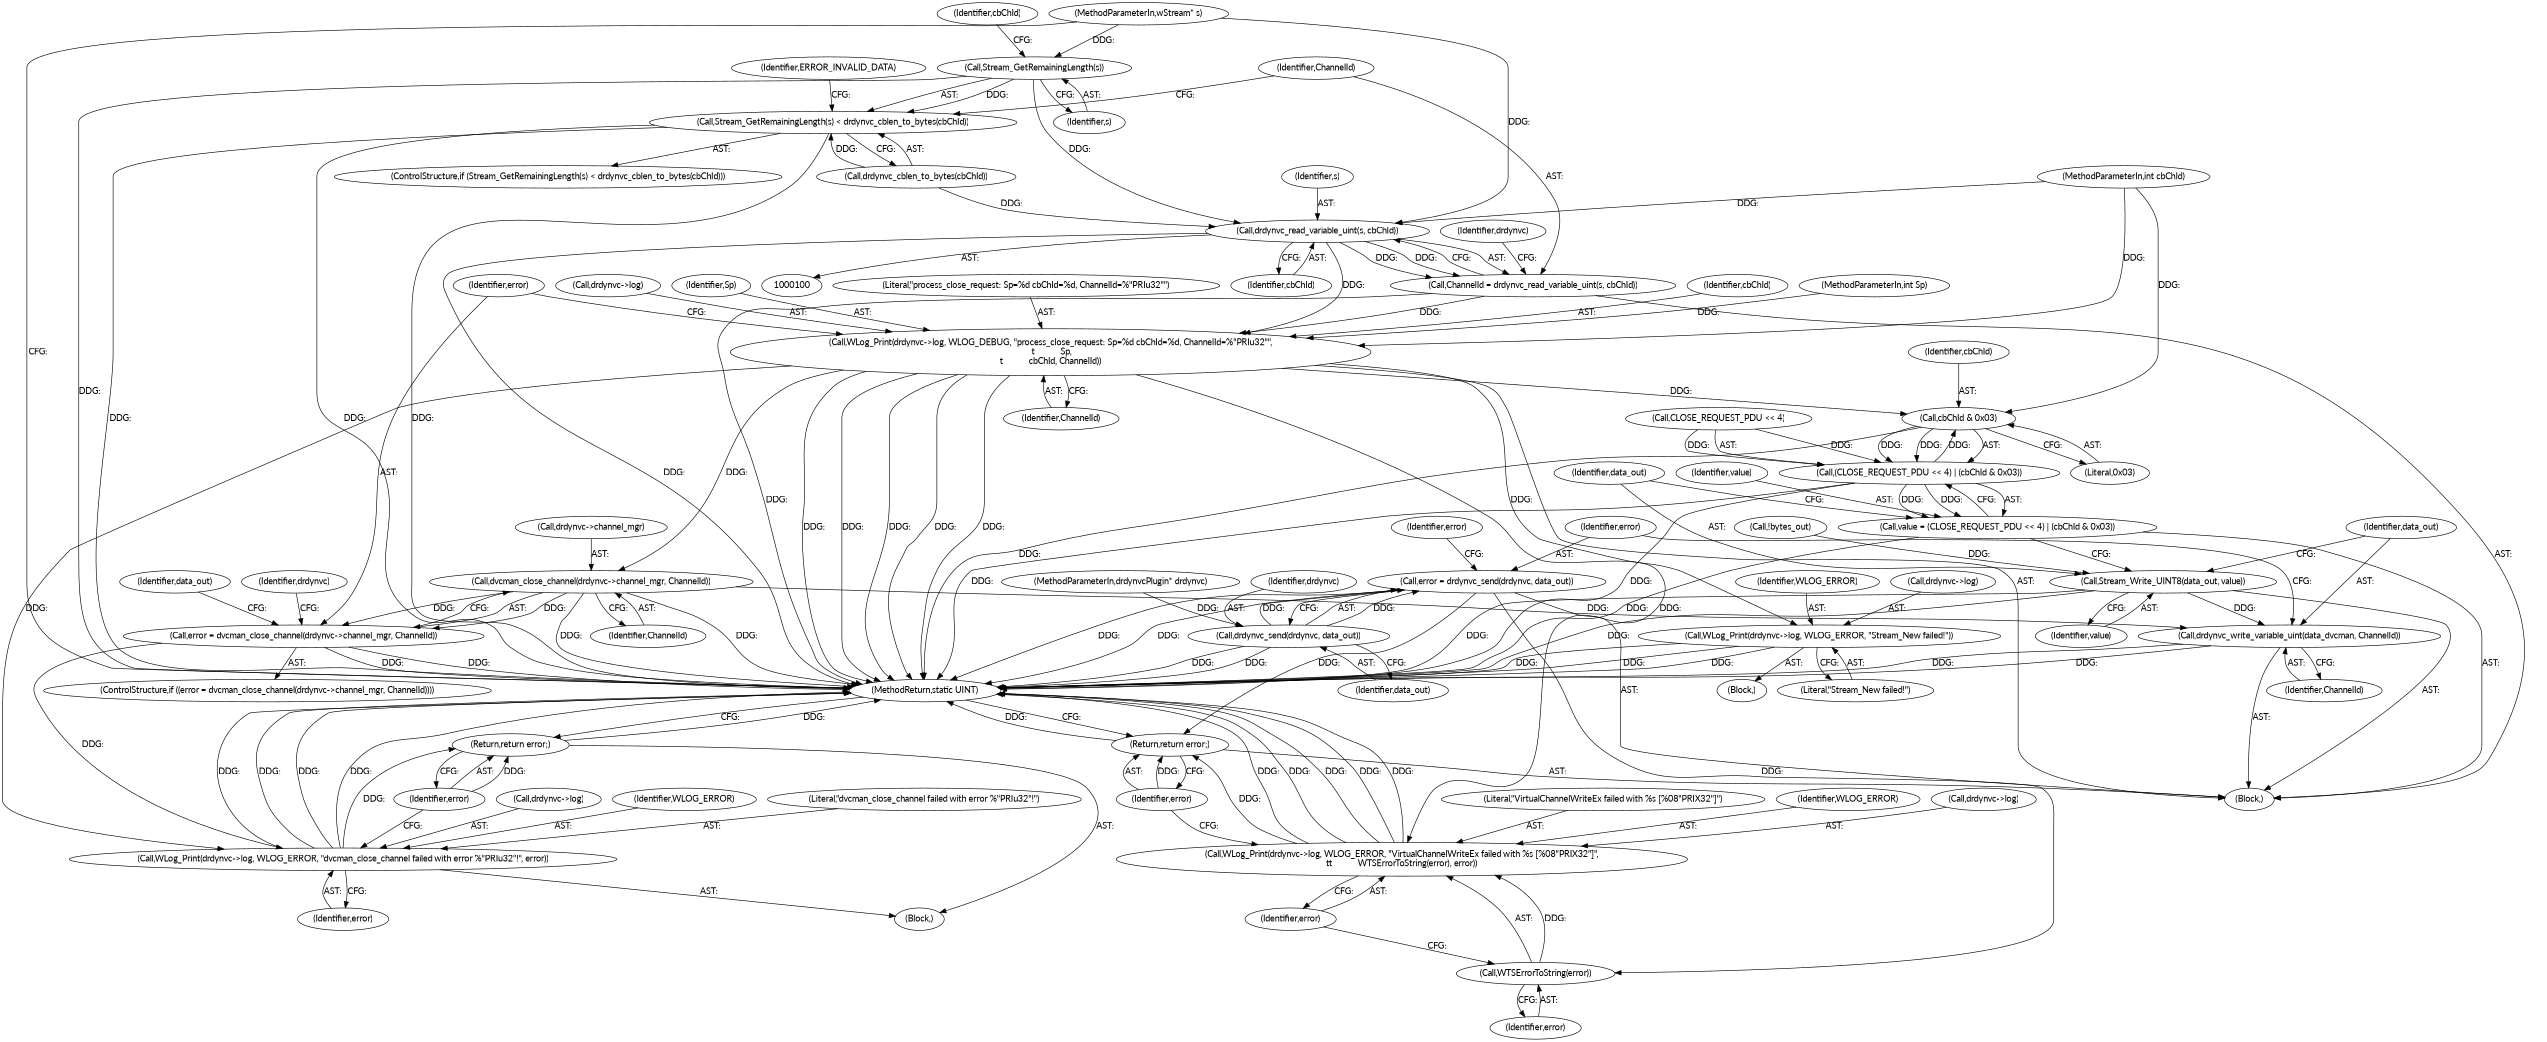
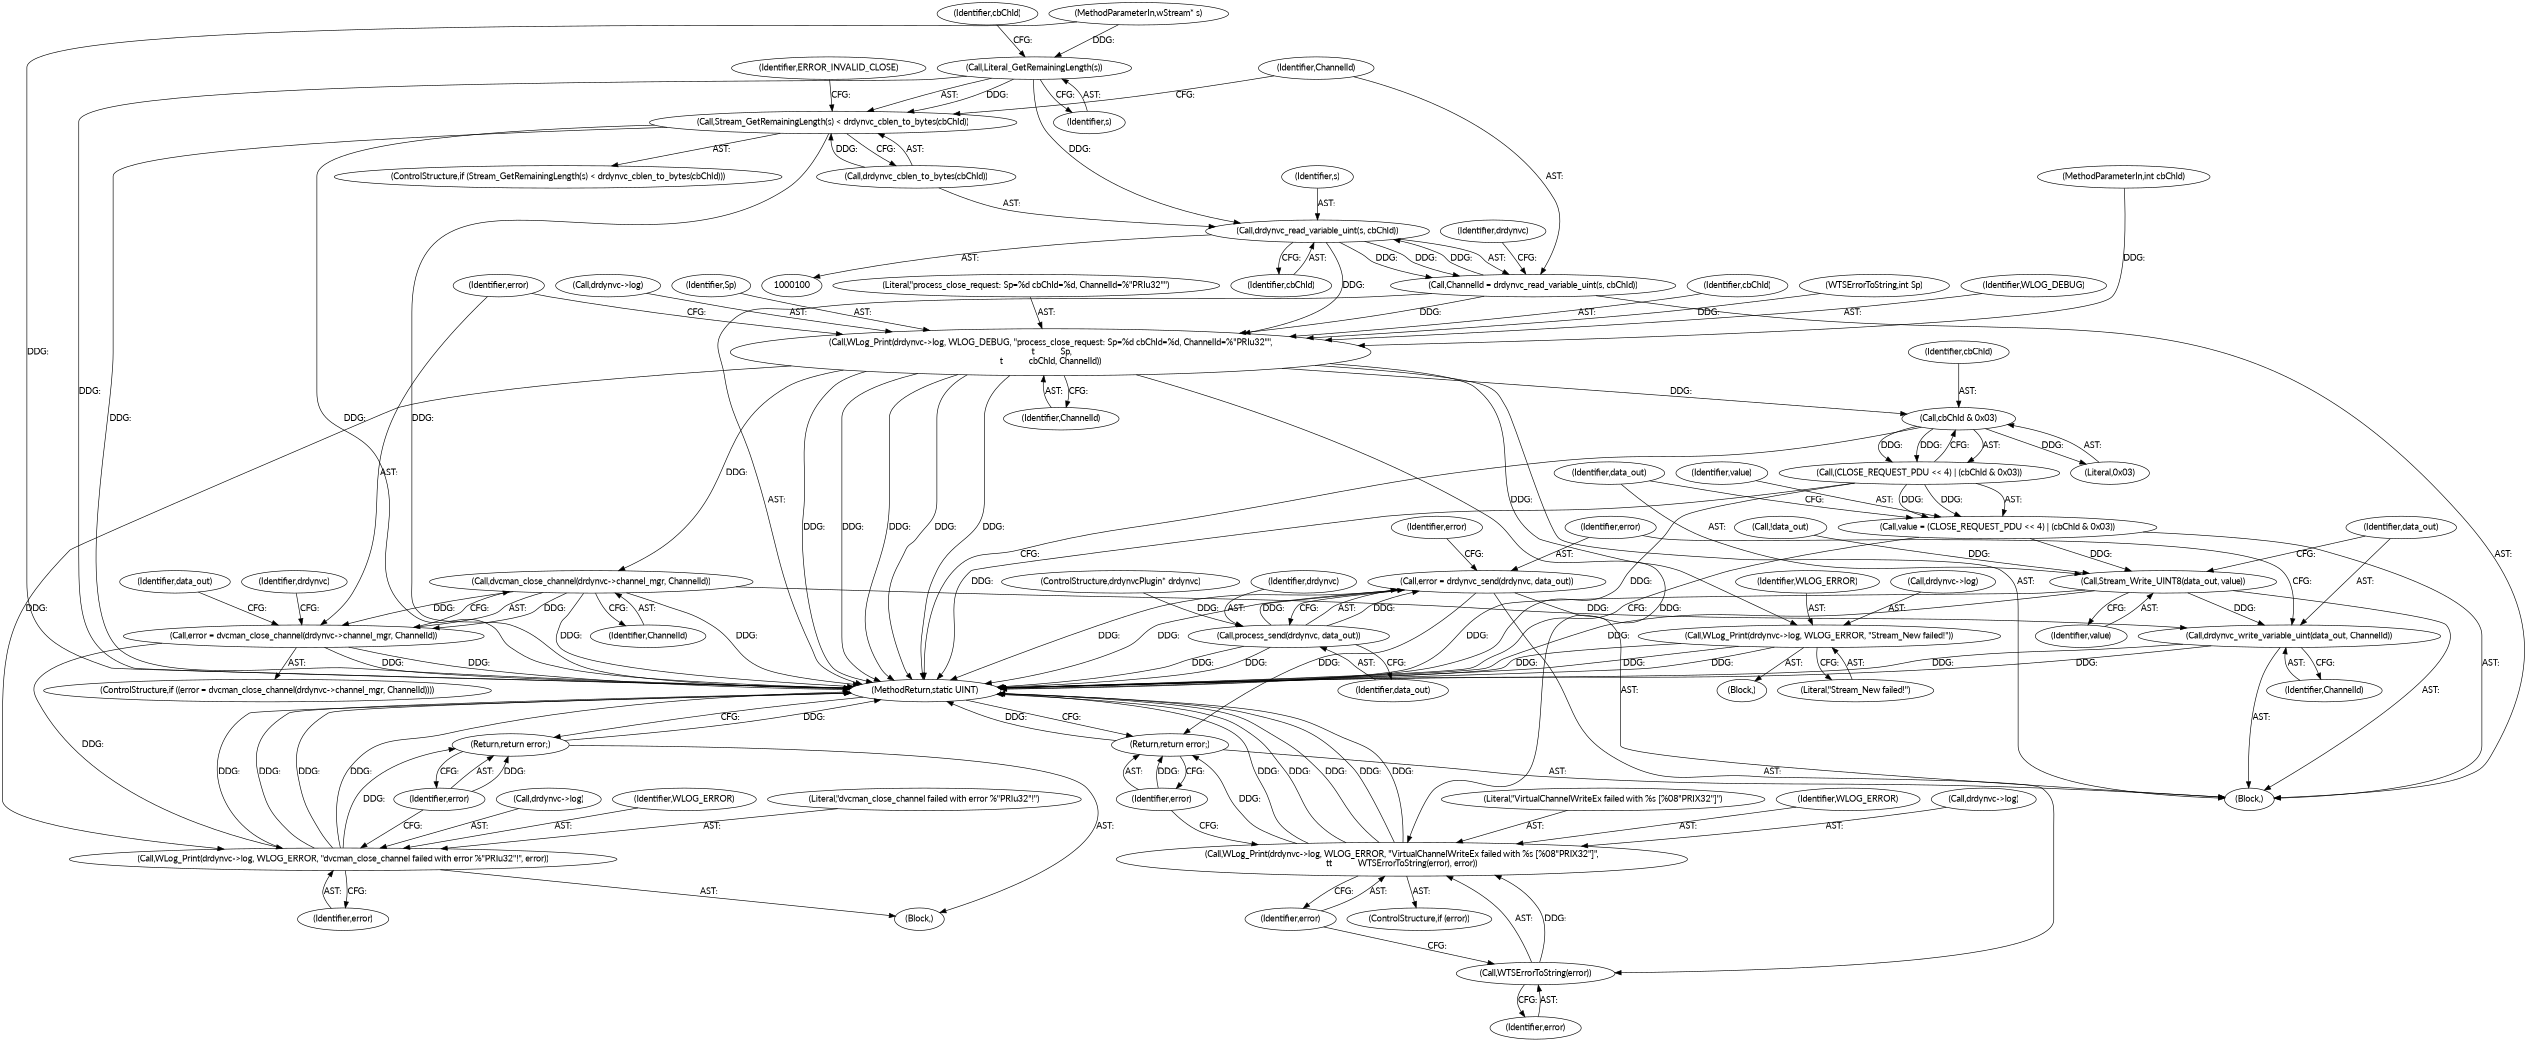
edge "(MethodParameterIn,wStream* s)" -> "(Call,drdynvc_read_variable_uint(s, cbChId))": removed, label "DDG:"
node "(Identifier,ERROR_INVALID_DATA)": label "(Identifier,ERROR_INVALID_DATA)" -> "(Identifier,ERROR_INVALID_CLOSE)"
node "(Call,Stream_GetRemainingLength(s))": label "(Call,Stream_GetRemainingLength(s))" -> "(Call,Literal_GetRemainingLength(s))"
edge "(MethodParameterIn,int cbChId)" -> "(Call,drdynvc_read_variable_uint(s, cbChId))": removed, label "DDG:"
edge "(Call,drdynvc_cblen_to_bytes(cbChId))" -> "(Call,drdynvc_read_variable_uint(s, cbChId))": label "DDG: " -> "AST: "
edge "(Call,ChannelId = drdynvc_read_variable_uint(s, cbChId))" -> "(Call,drdynvc_read_variable_uint(s, cbChId))": label "CFG: " -> "DDG: "
edge "(Call,drdynvc_read_variable_uint(s, cbChId))" -> "(MethodReturn,static UINT)": removed, label "DDG:"
node "(MethodParameterIn,int Sp)": label "(MethodParameterIn,int Sp)" -> "(WTSErrorToString,int Sp)"
node "(Identifier,WLOG_DEBUG)": added
edge "(MethodParameterIn,int cbChId)" -> "(Call,cbChId & 0x03)": removed, label "DDG:"
edge "(MethodParameterIn,wStream* s)" -> "(MethodReturn,static UINT)": label "CFG: " -> "DDG: "
node "(Call,CLOSE_REQUEST_PDU << 4)": removed
edge "(Call,(CLOSE_REQUEST_PDU << 4) | (cbChId & 0x03))" -> "(Call,cbChId & 0x03)": label "DDG: " -> "CFG: "
edge "(Call,cbChId & 0x03)" -> "(Literal,0x03)": label "CFG: " -> "DDG: "
edge "(Call,ChannelId = drdynvc_read_variable_uint(s, cbChId))" -> "(MethodReturn,static UINT)": label "DDG: " -> "AST: "
edge "(Call,value = (CLOSE_REQUEST_PDU << 4) | (cbChId & 0x03))" -> "(Call,(CLOSE_REQUEST_PDU << 4) | (cbChId & 0x03))": removed, label "CFG:"
node "(Call,drdynvc->channel_mgr)": removed
node "(Call,!bytes_out)": label "(Call,!bytes_out)" -> "(Call,!data_out)"
edge "(Call,cbChId & 0x03)" -> "(MethodReturn,static UINT)": label "DDG: " -> "CFG: "
edge "(Call,value = (CLOSE_REQUEST_PDU << 4) | (cbChId & 0x03))" -> "(Call,Stream_Write_UINT8(data_out, value))": label "CFG: " -> "DDG: "
node "(MethodParameterIn,drdynvcPlugin* drdynvc)": label "(MethodParameterIn,drdynvcPlugin* drdynvc)" -> "(ControlStructure,drdynvcPlugin* drdynvc)"
edge "(Call,value = (CLOSE_REQUEST_PDU << 4) | (cbChId & 0x03))" -> "(MethodReturn,static UINT)": label "DDG: " -> "CFG: "
node "(Call,drdynvc_send(drdynvc, data_out))": label "(Call,drdynvc_send(drdynvc, data_out))" -> "(Call,process_send(drdynvc, data_out))"
node "(Call,drdynvc_write_variable_uint(data_dvcman, ChannelId))": label "(Call,drdynvc_write_variable_uint(data_dvcman, ChannelId))" -> "(Call,drdynvc_write_variable_uint(data_out, ChannelId))"
edge "(Call,error = drdynvc_send(drdynvc, data_out))" -> "(Call,WTSErrorToString(error))": label "DDG: " -> "AST: "
node "(ControlStructure,if (error))": added
